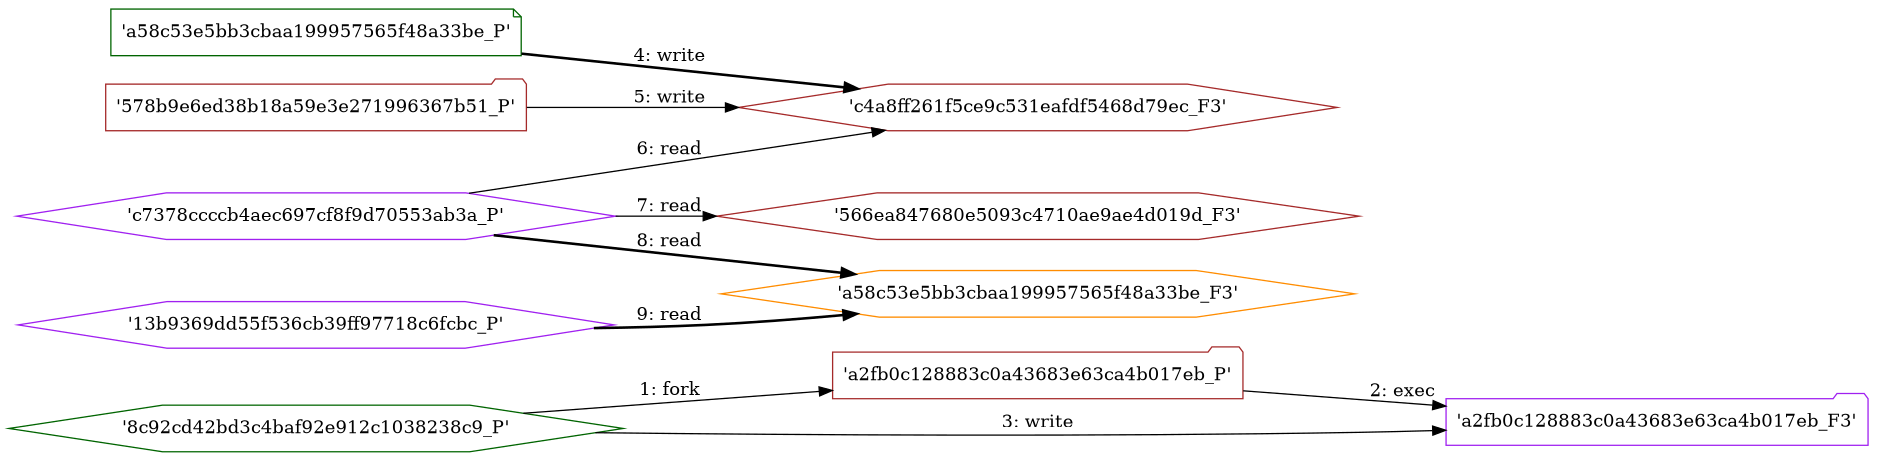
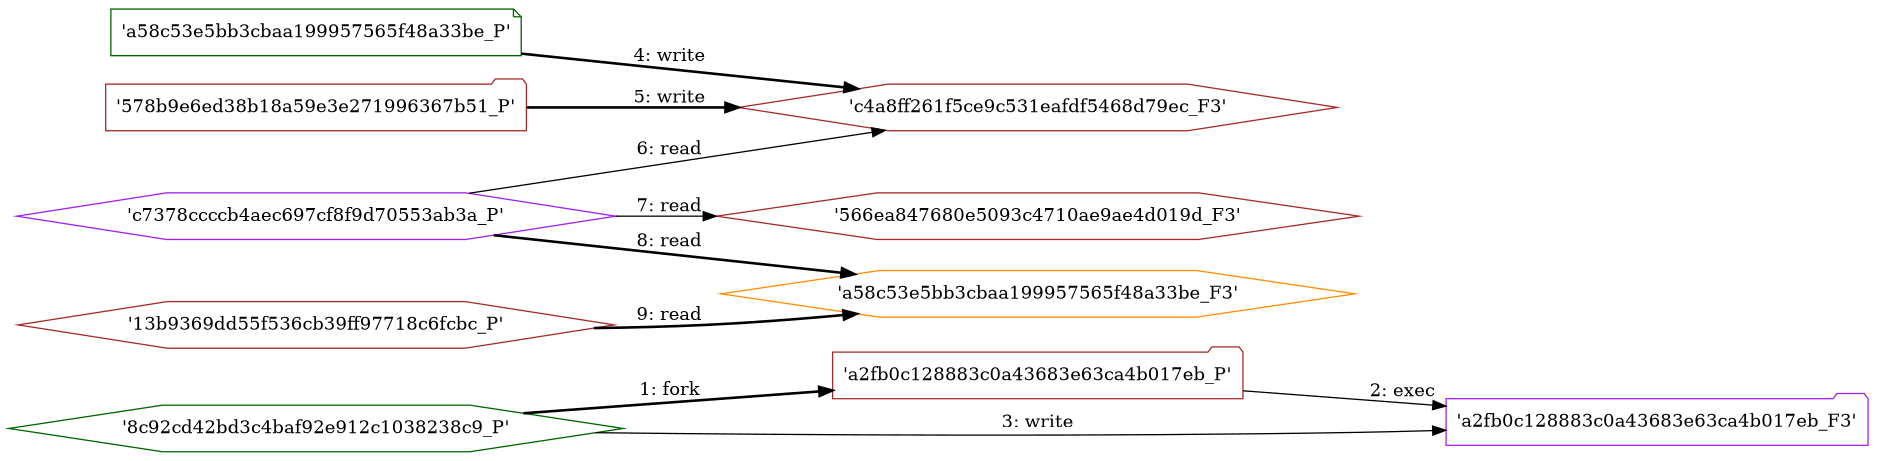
edge "'578b9e6ed38b18a59e3e271996367b51_P'" -> "'c4a8ff261f5ce9c531eafdf5468d79ec_F3'": style solid -> bold
node "'13b9369dd55f536cb39ff97718c6fcbc_P'": color purple -> brown
edge "'8c92cd42bd3c4baf92e912c1038238c9_P'" -> "'a2fb0c128883c0a43683e63ca4b017eb_P'": style solid -> bold
